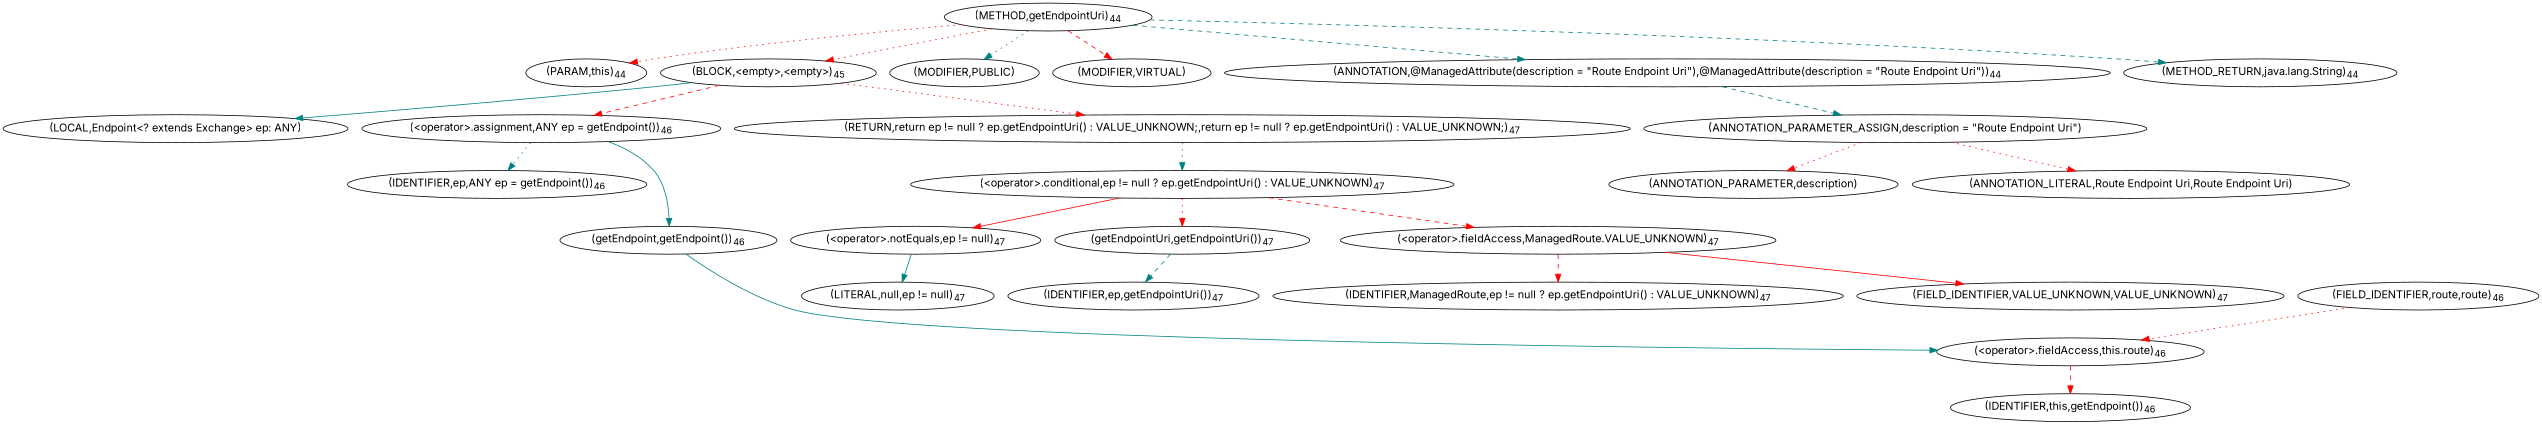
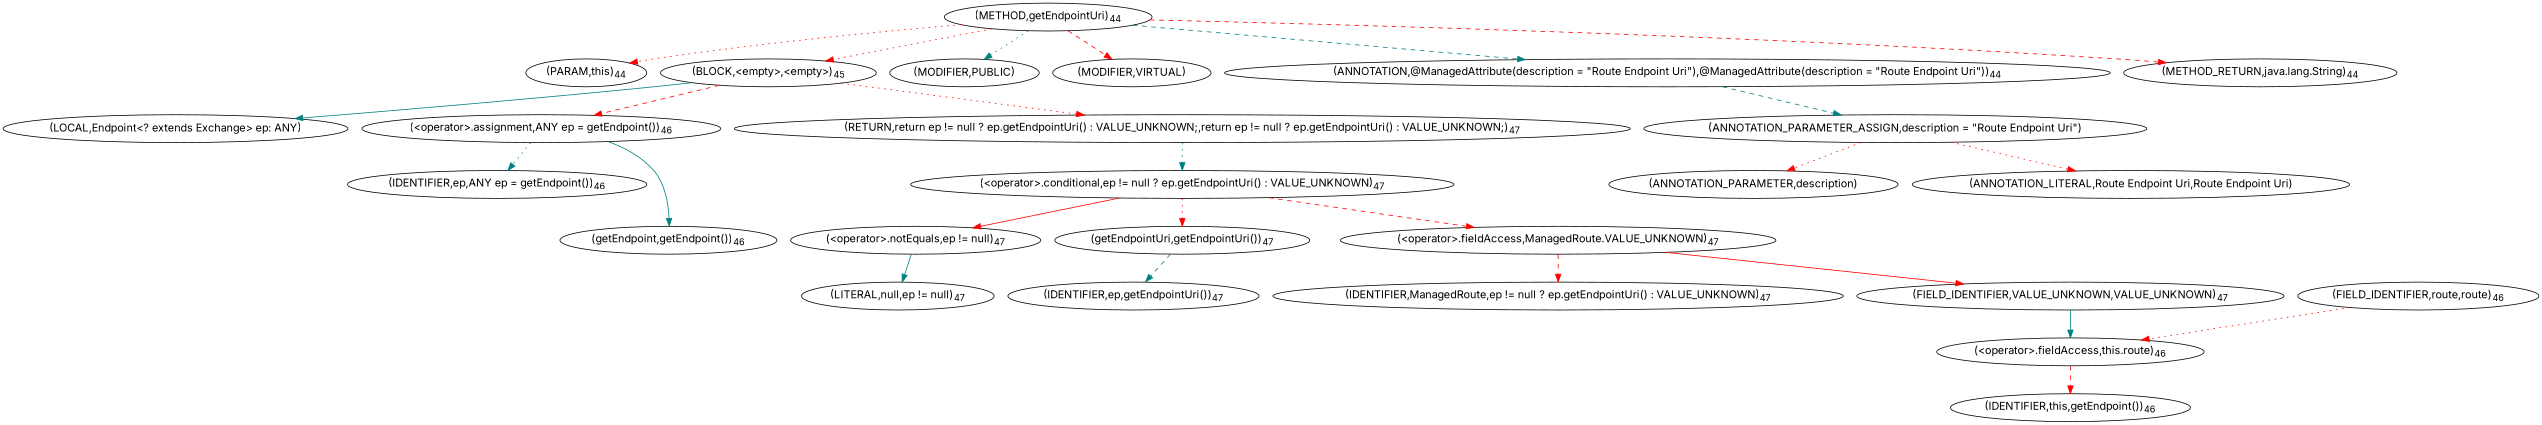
edge "(METHOD,getEndpointUri)" -> "(METHOD_RETURN,java.lang.String)": color teal -> red
edge "(getEndpoint,getEndpoint())" -> "(<operator>.fieldAccess,this.route)": now "(FIELD_IDENTIFIER,VALUE_UNKNOWN,VALUE_UNKNOWN)" -> "(<operator>.fieldAccess,this.route)"
